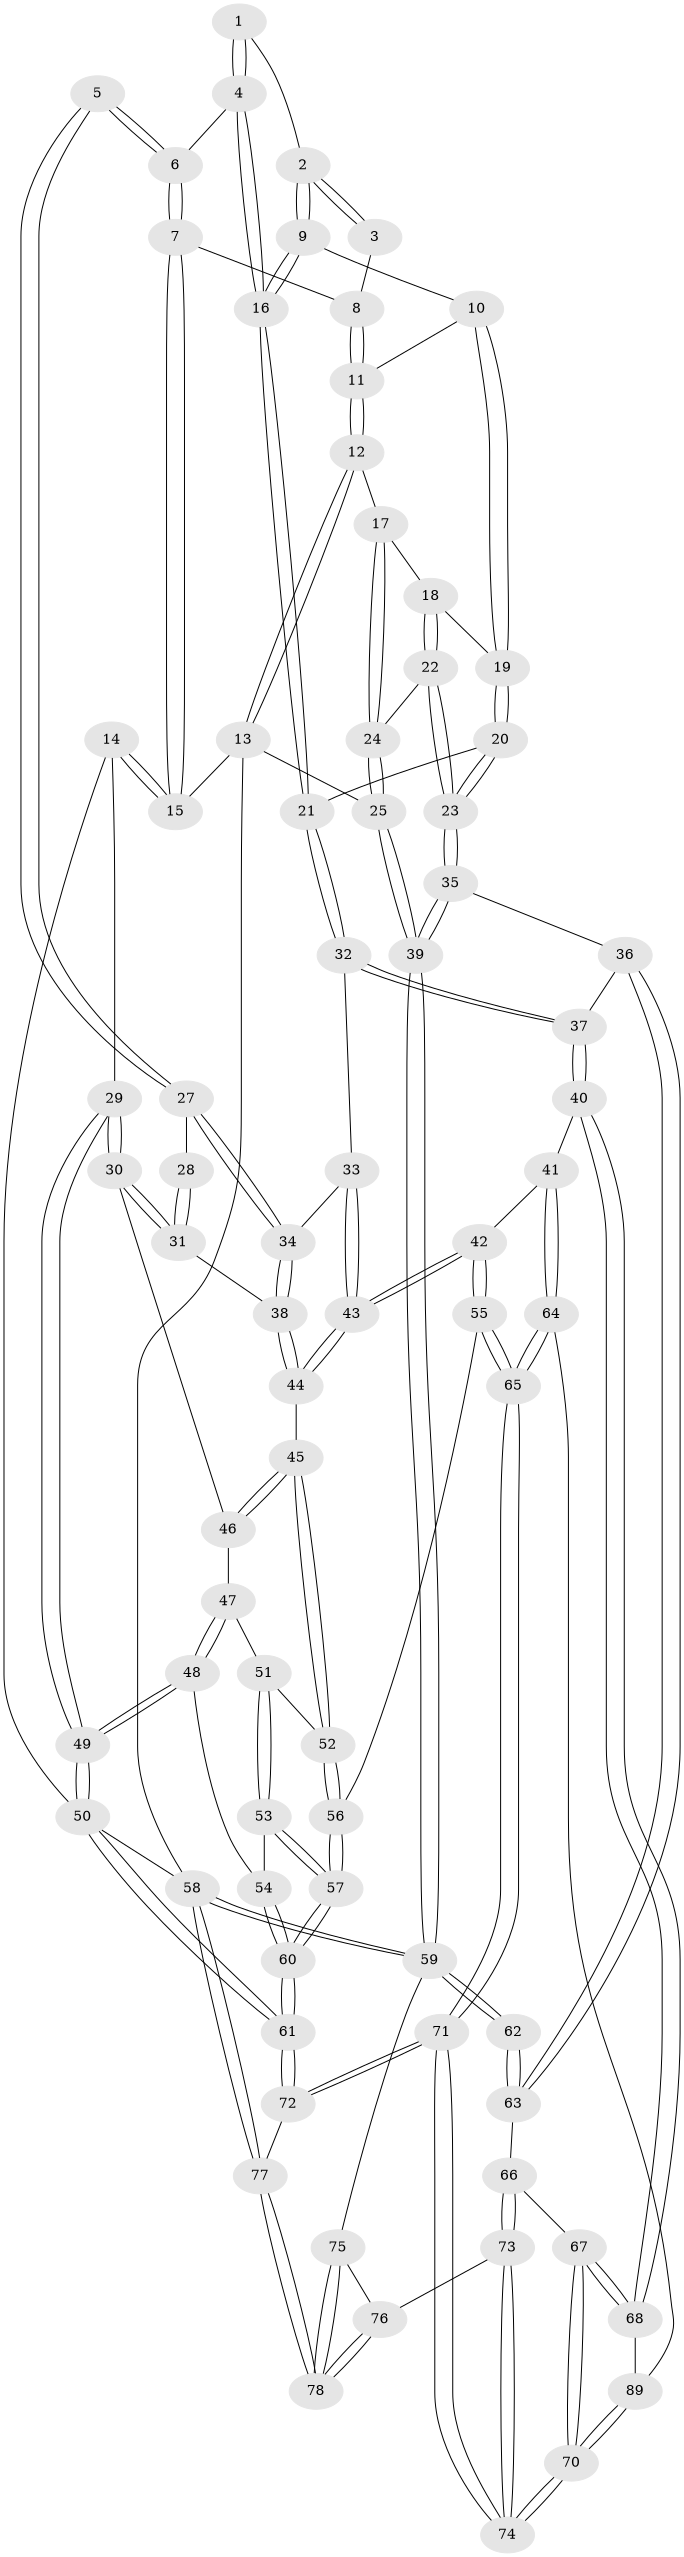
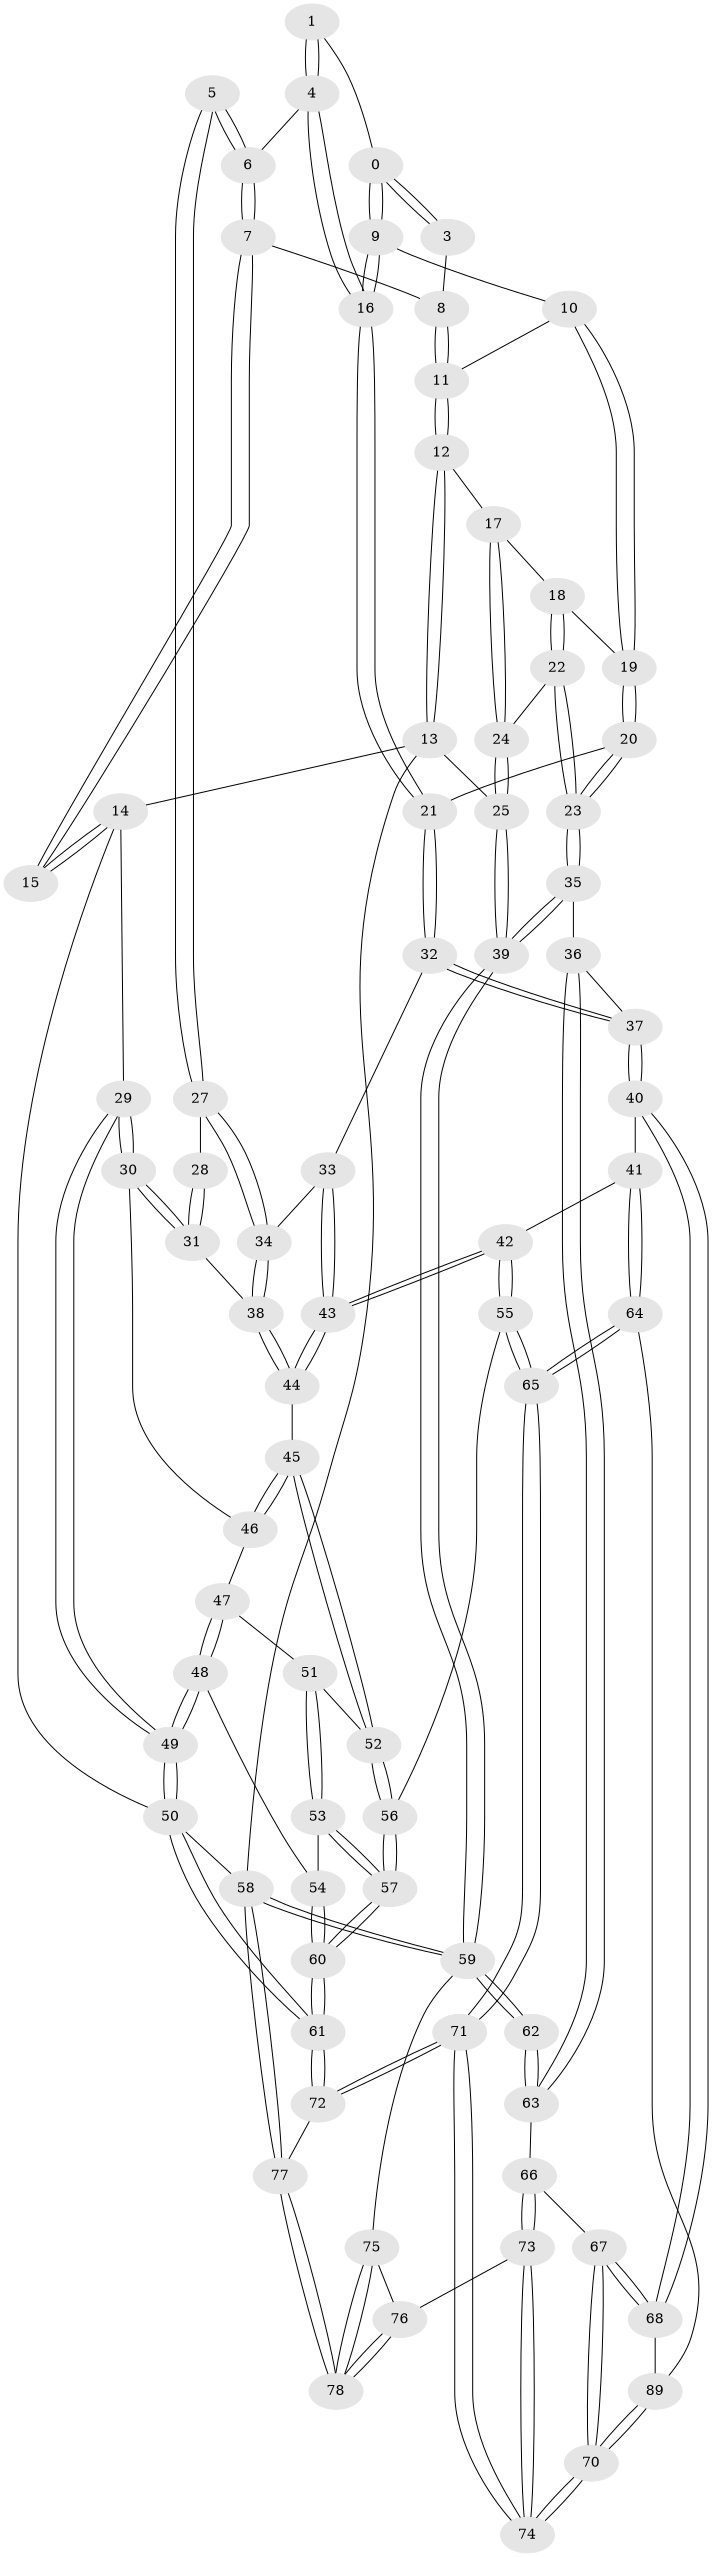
node "2": label "2" -> "0"
edge "13" -- "15": now "13" -- "14"
